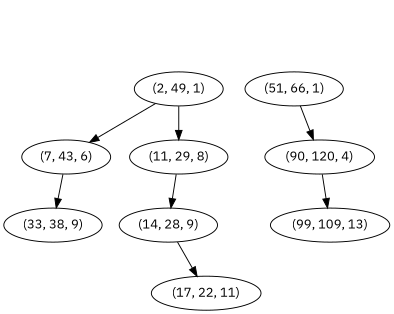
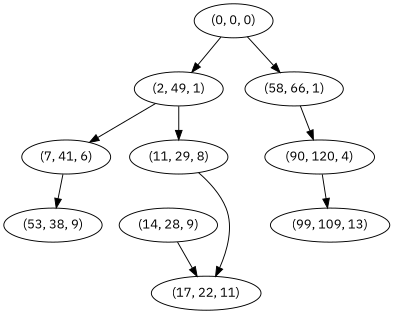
node "(0, 0, 0)": added
node "(51, 66, 1)": label "(51, 66, 1)" -> "(58, 66, 1)"
node "(7, 43, 6)": label "(7, 43, 6)" -> "(7, 41, 6)"
edge "(11, 29, 8)" -> "(14, 28, 9)": now "(11, 29, 8)" -> "(17, 22, 11)"
node "(33, 38, 9)": label "(33, 38, 9)" -> "(53, 38, 9)"
